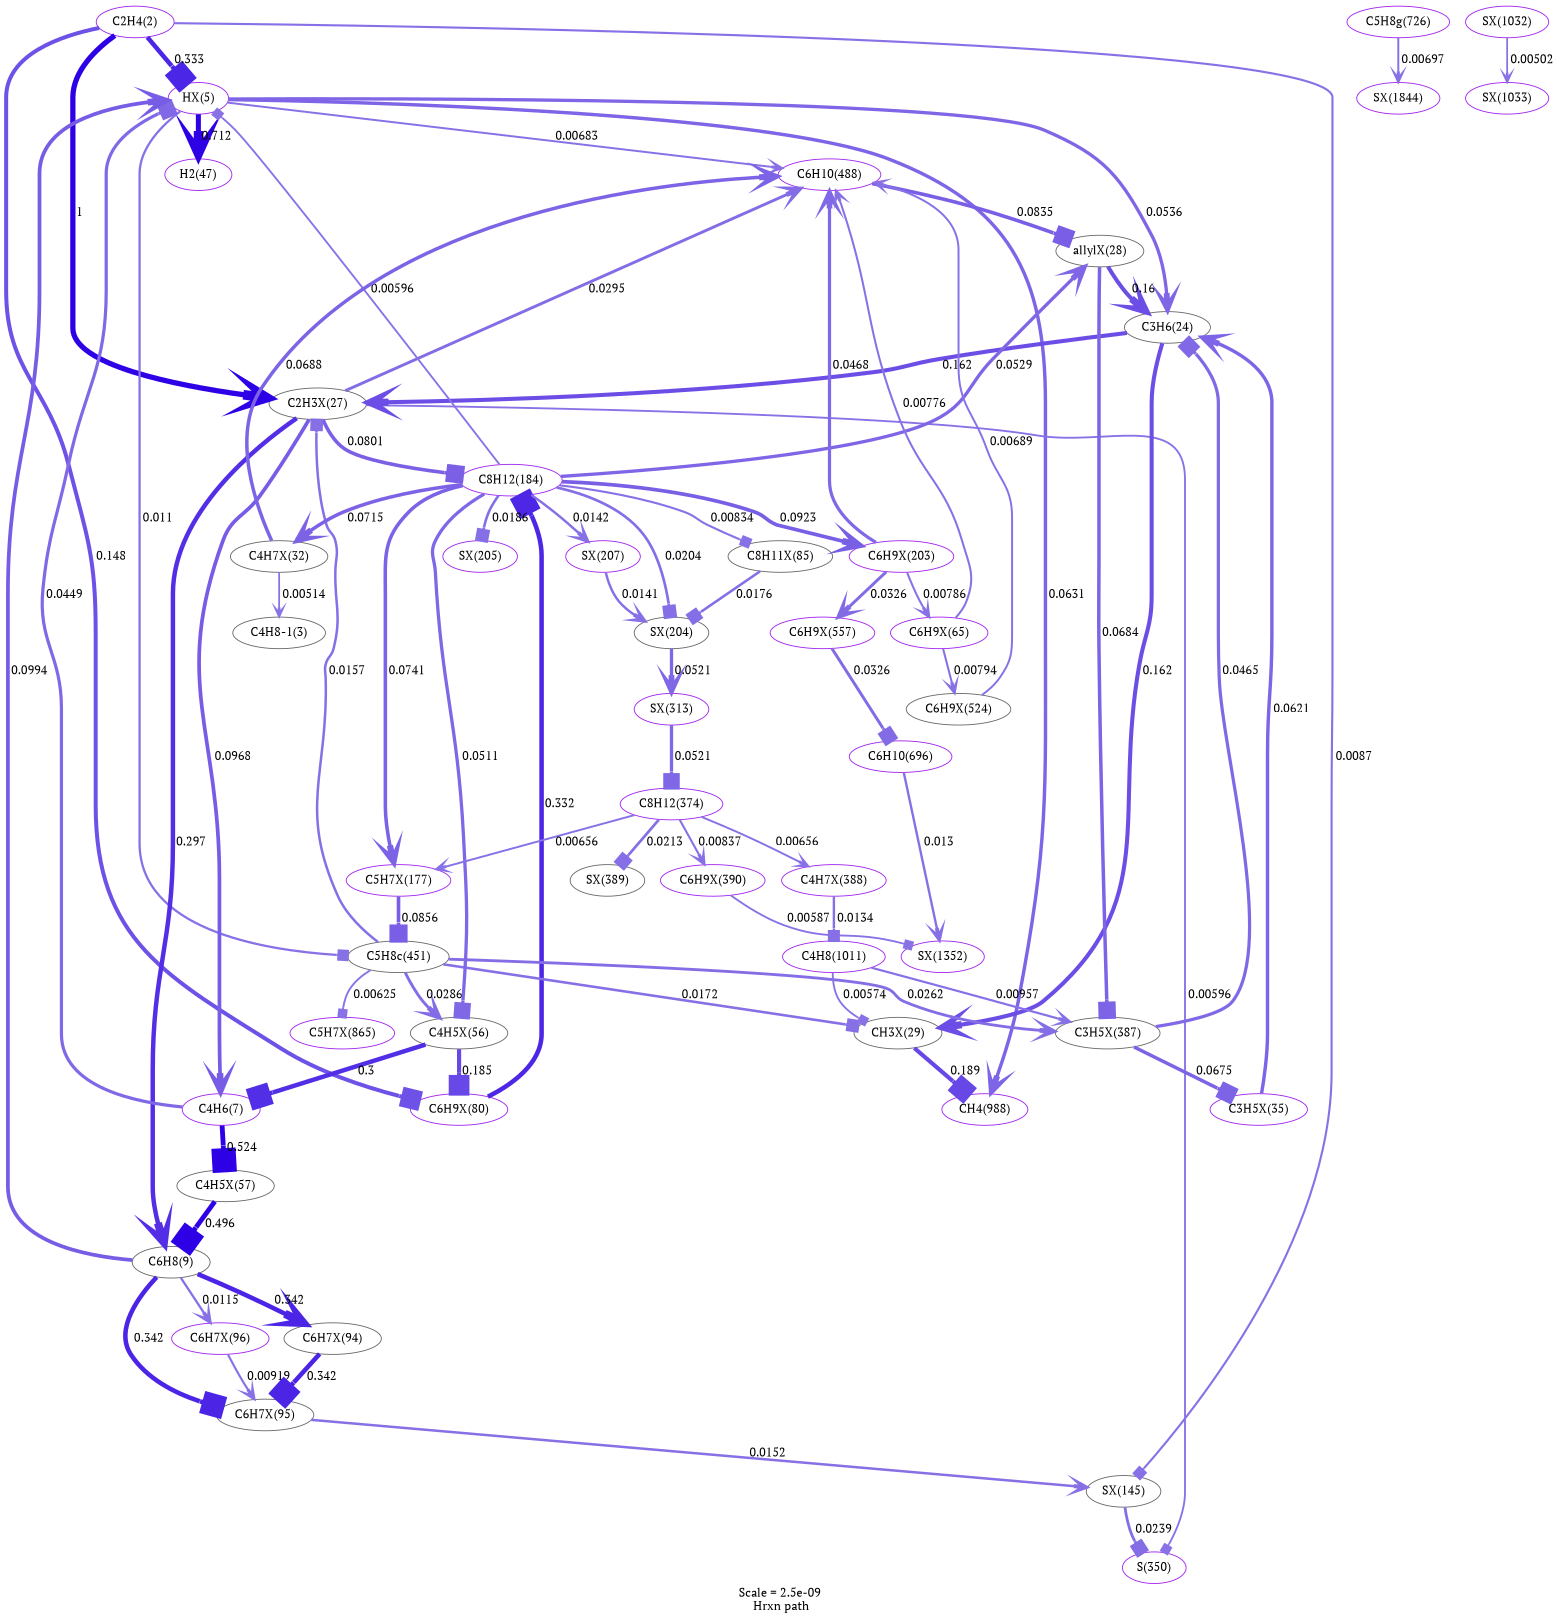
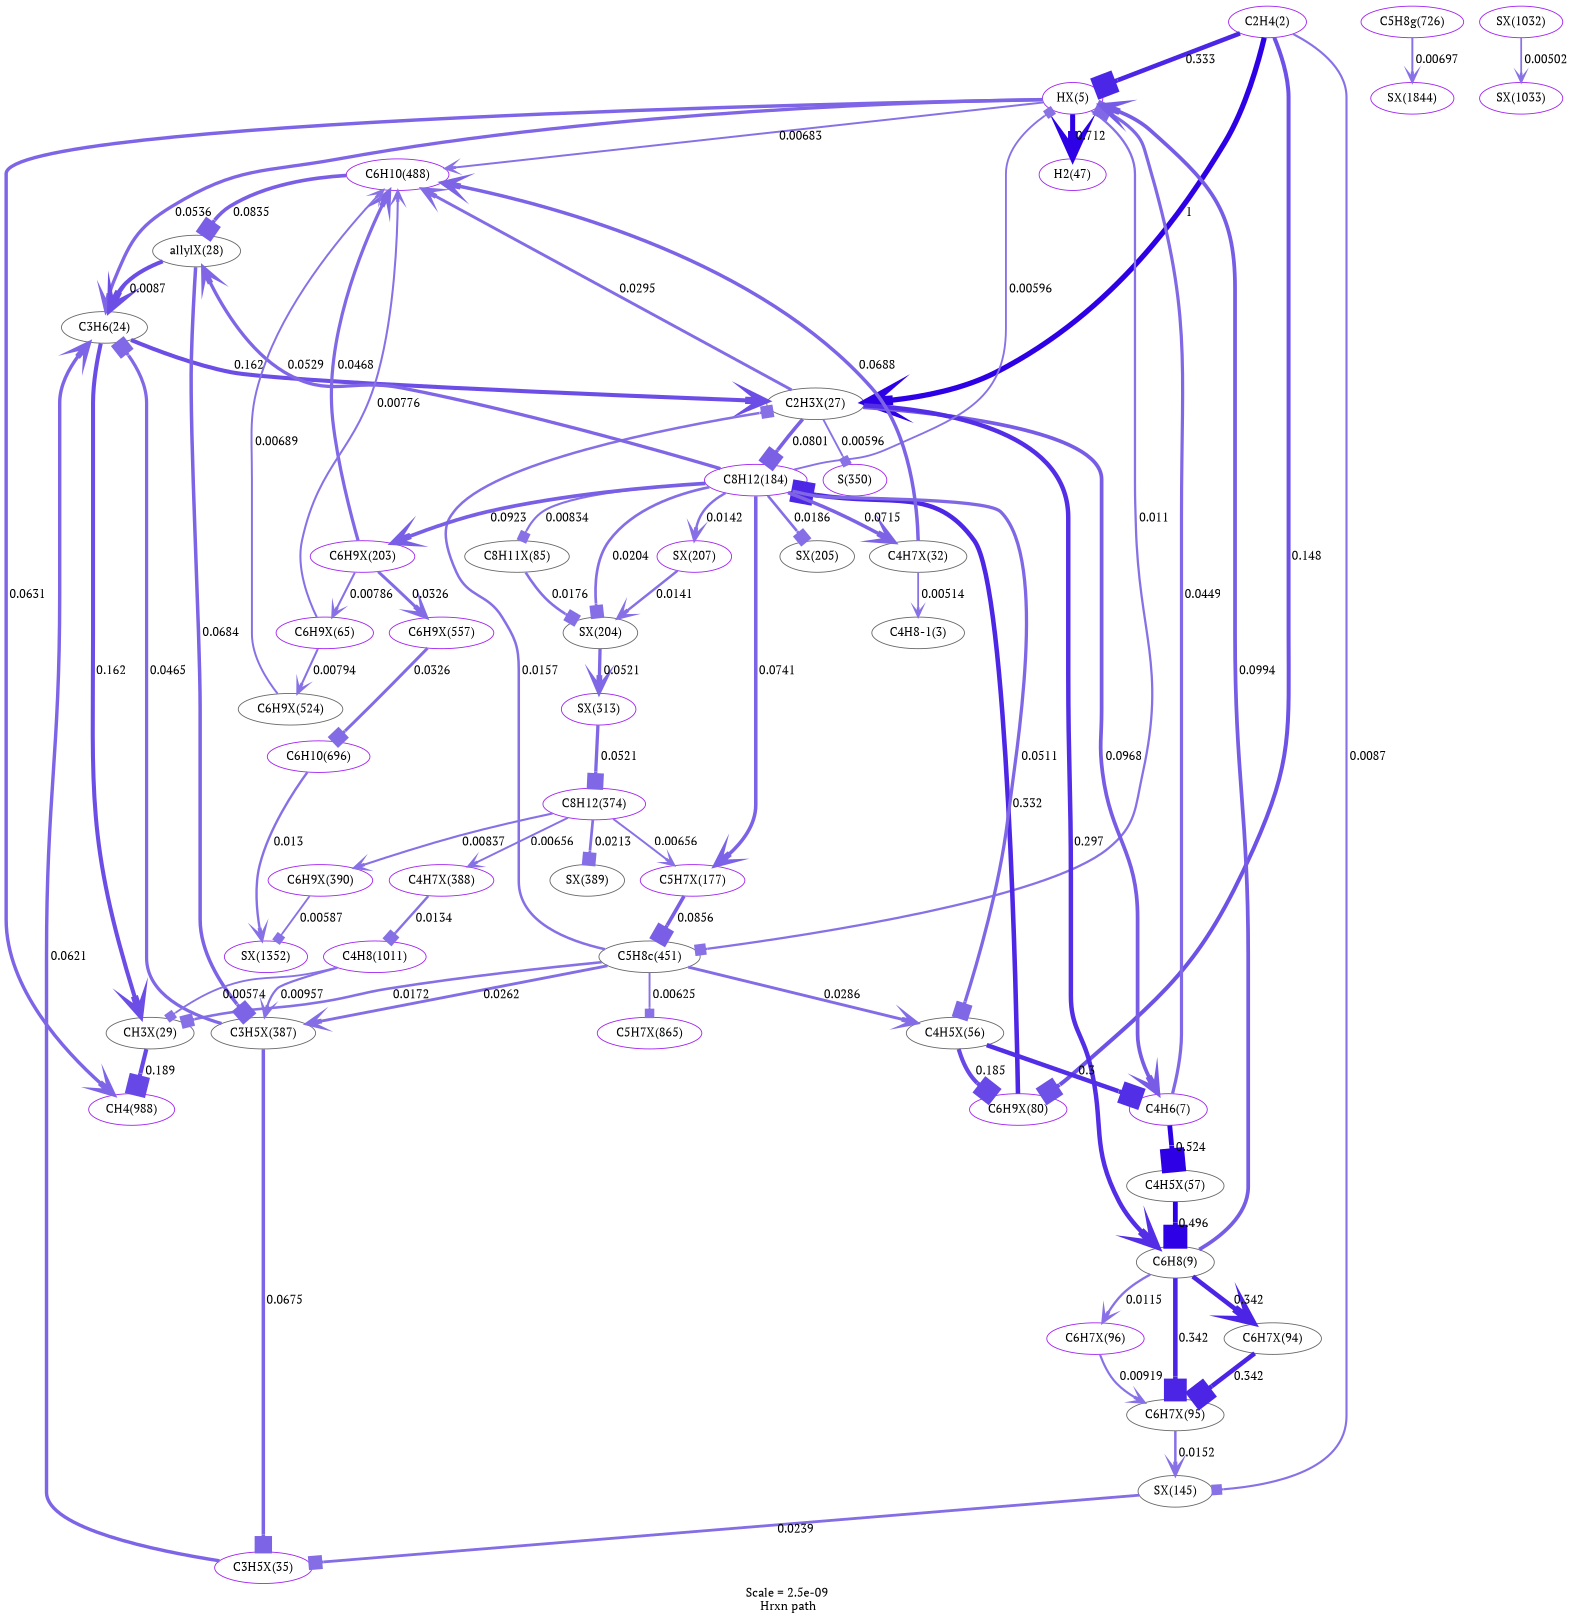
edge "allylX(28)" -> "C3H6(24)": label " 0.16" -> " 0.0087"
node "SX(205)": color purple -> gray40
edge "SX(145)" -> "S(350)": now "SX(145)" -> "C3H5X(35)"
